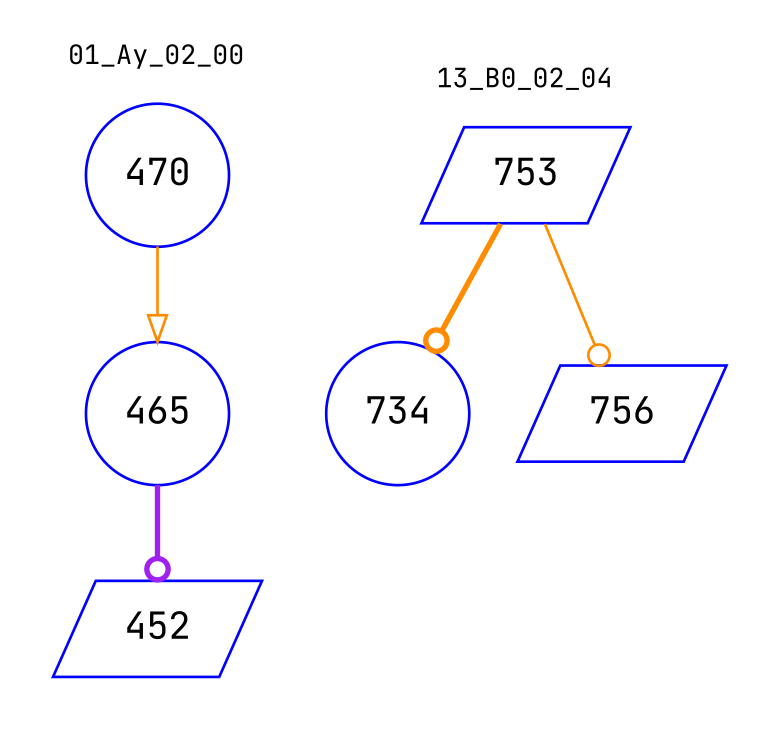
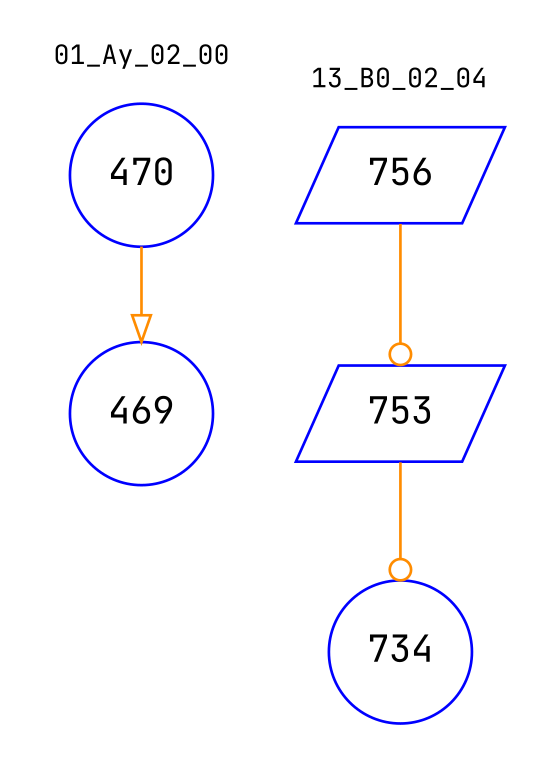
edge "753" -> "734": style bold -> solid
edge "753" -> "756": reversed
node "465": label "465" -> "469"
node "452": removed
